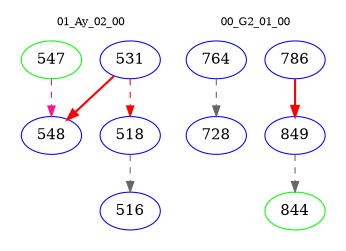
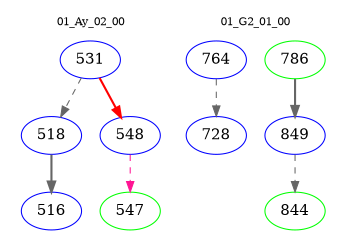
cluster "00_G2_01_00": label "00_G2_01_00" -> "01_G2_01_00"
node "786": color blue -> green
edge "547" -> "548": reversed
edge "531" -> "518": color red -> gray40
edge "786" -> "849": color red -> gray40
edge "518" -> "516": style dashed -> bold
